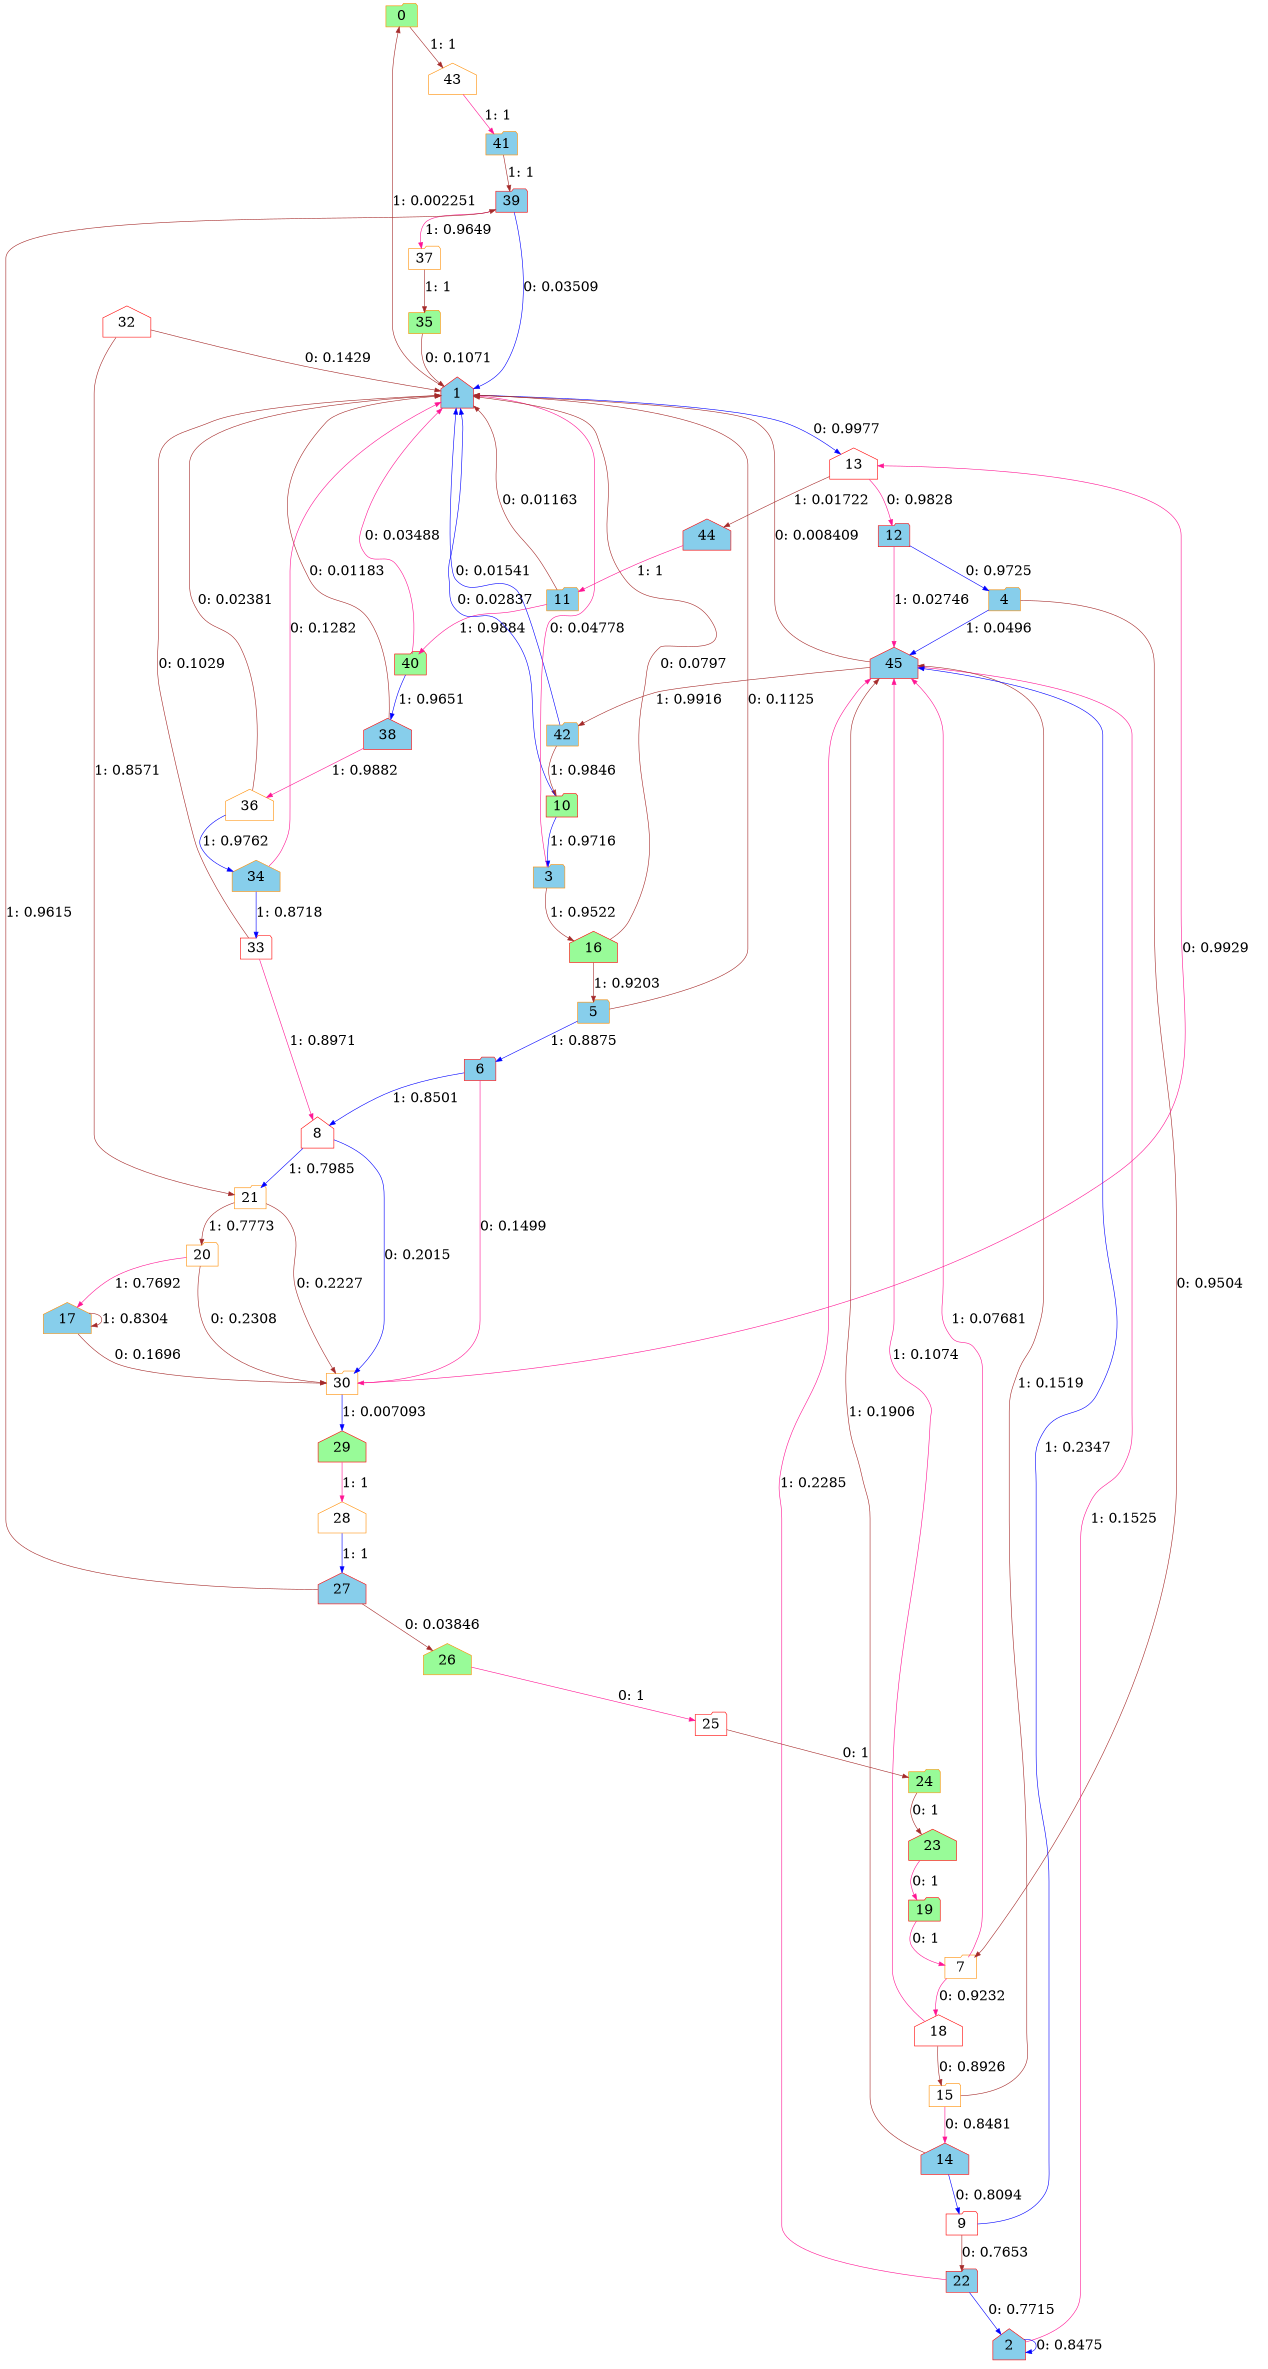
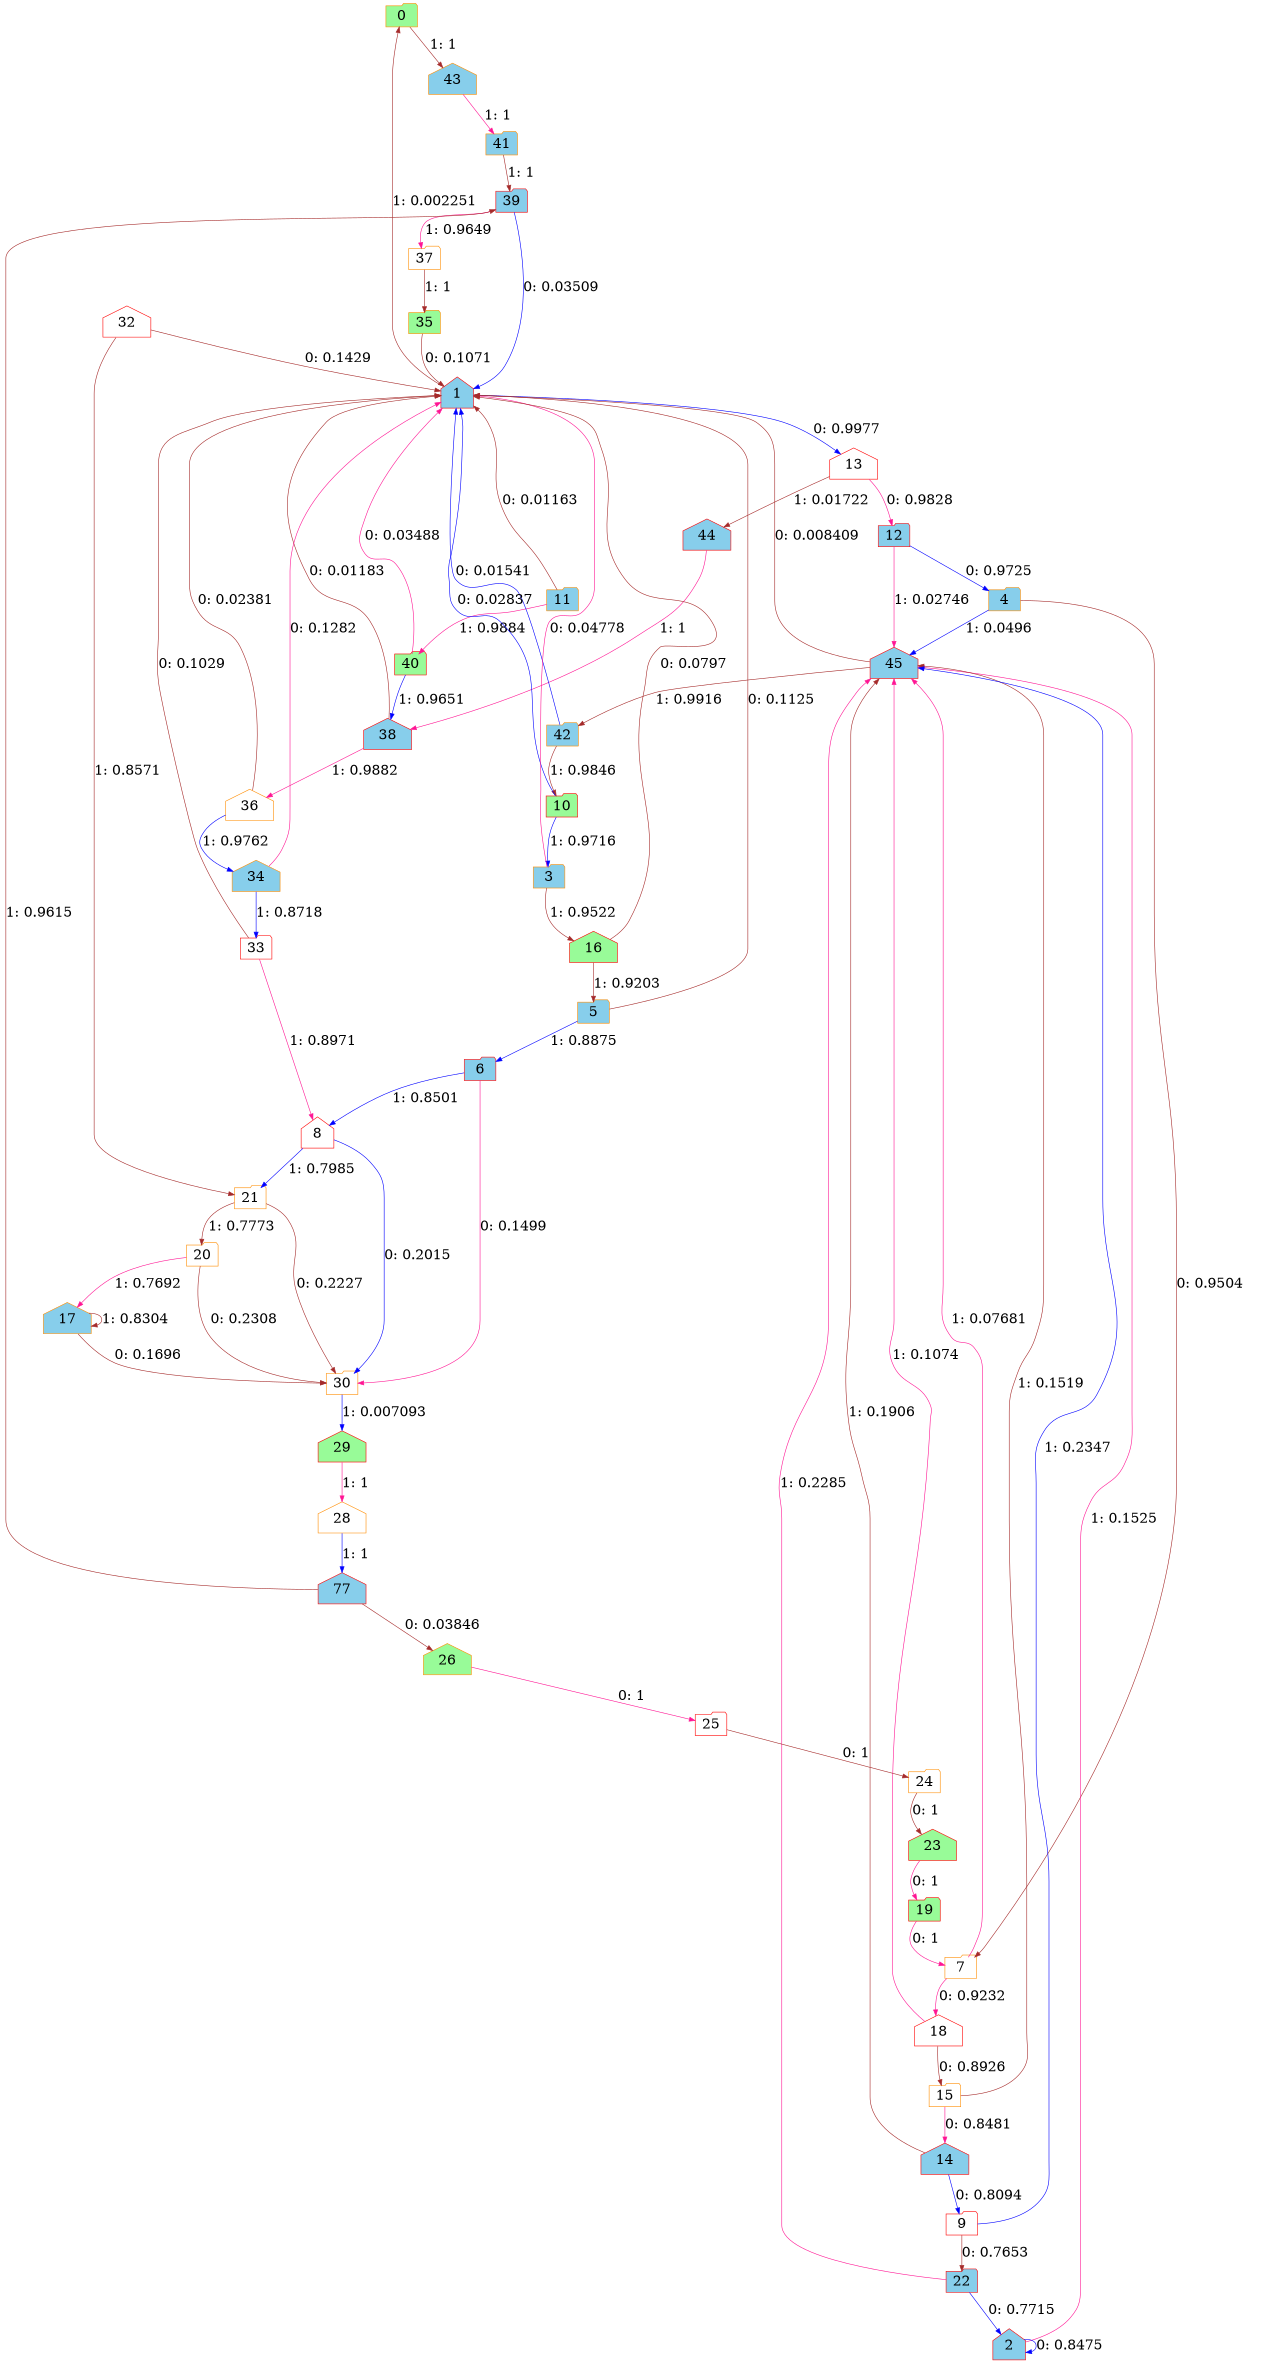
node "43": fillcolor white -> skyblue
edge "44" -> "11": now "44" -> "38"
edge "30" -> "13": removed, label "0: 0.9929"
node "27": label "27" -> "77"
node "24": fillcolor palegreen -> white
